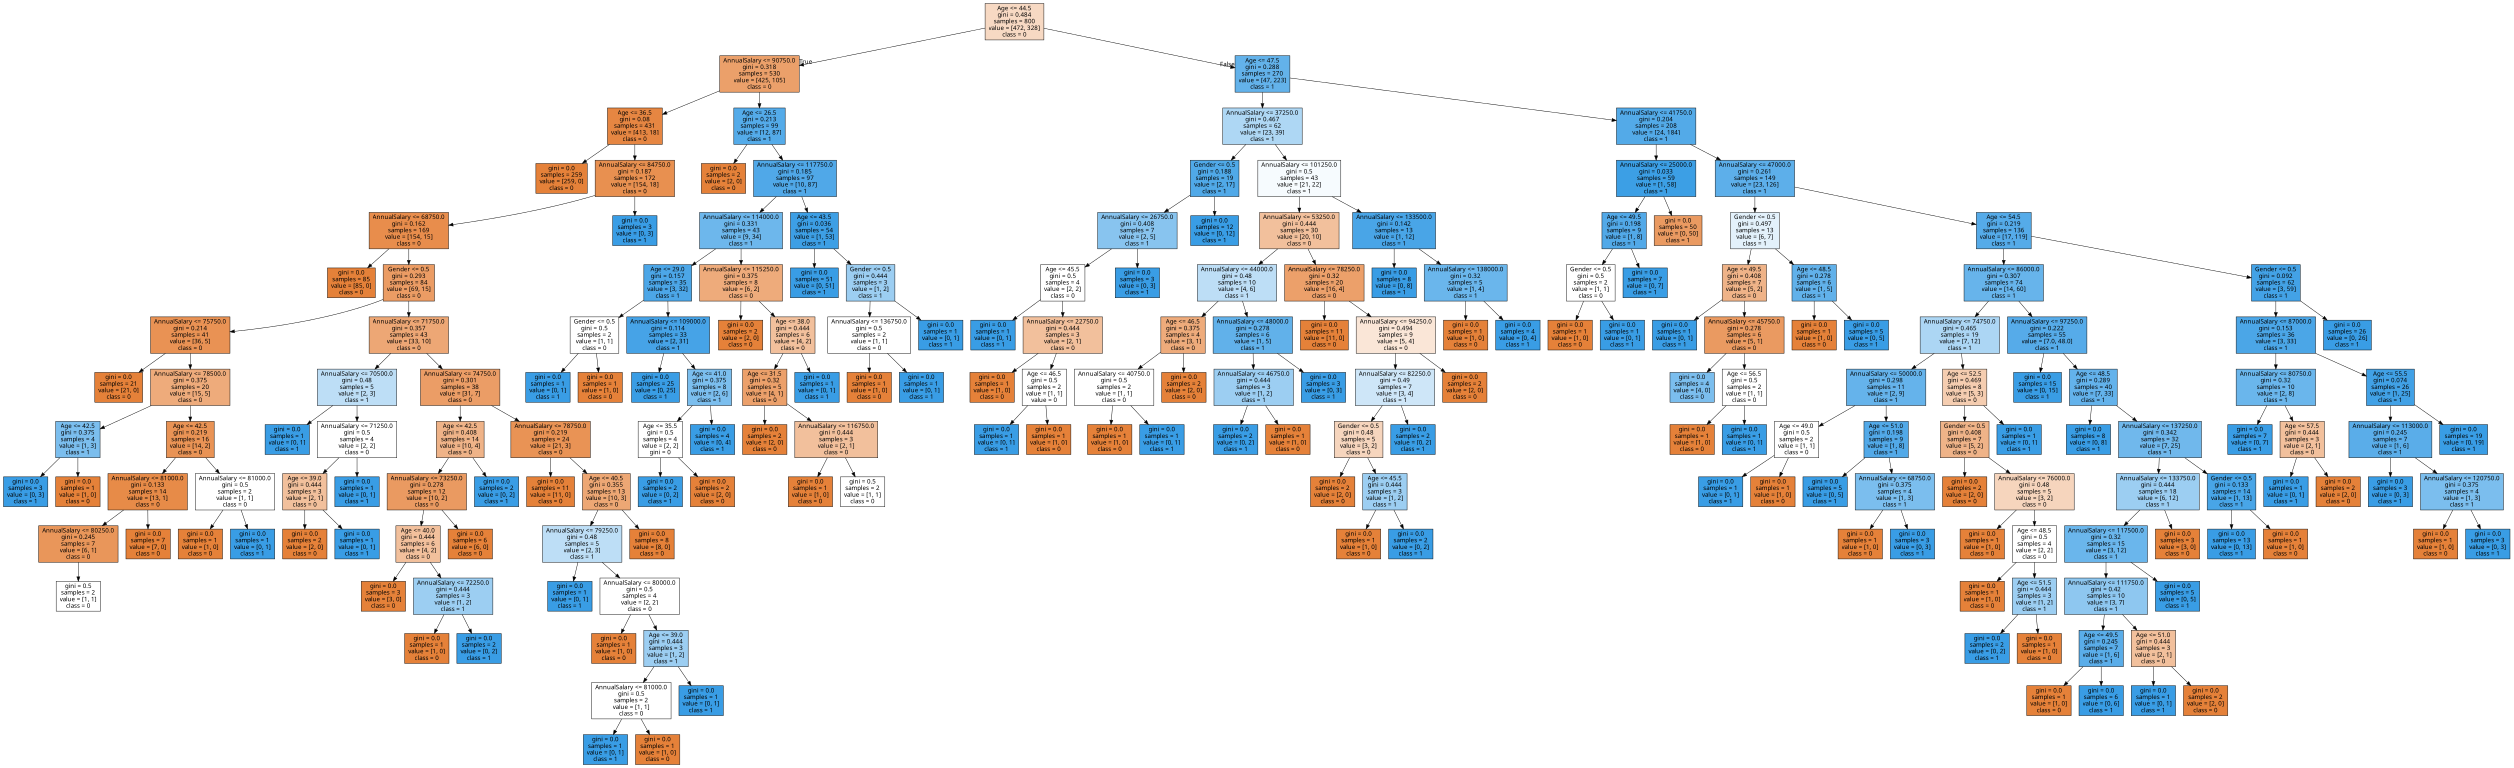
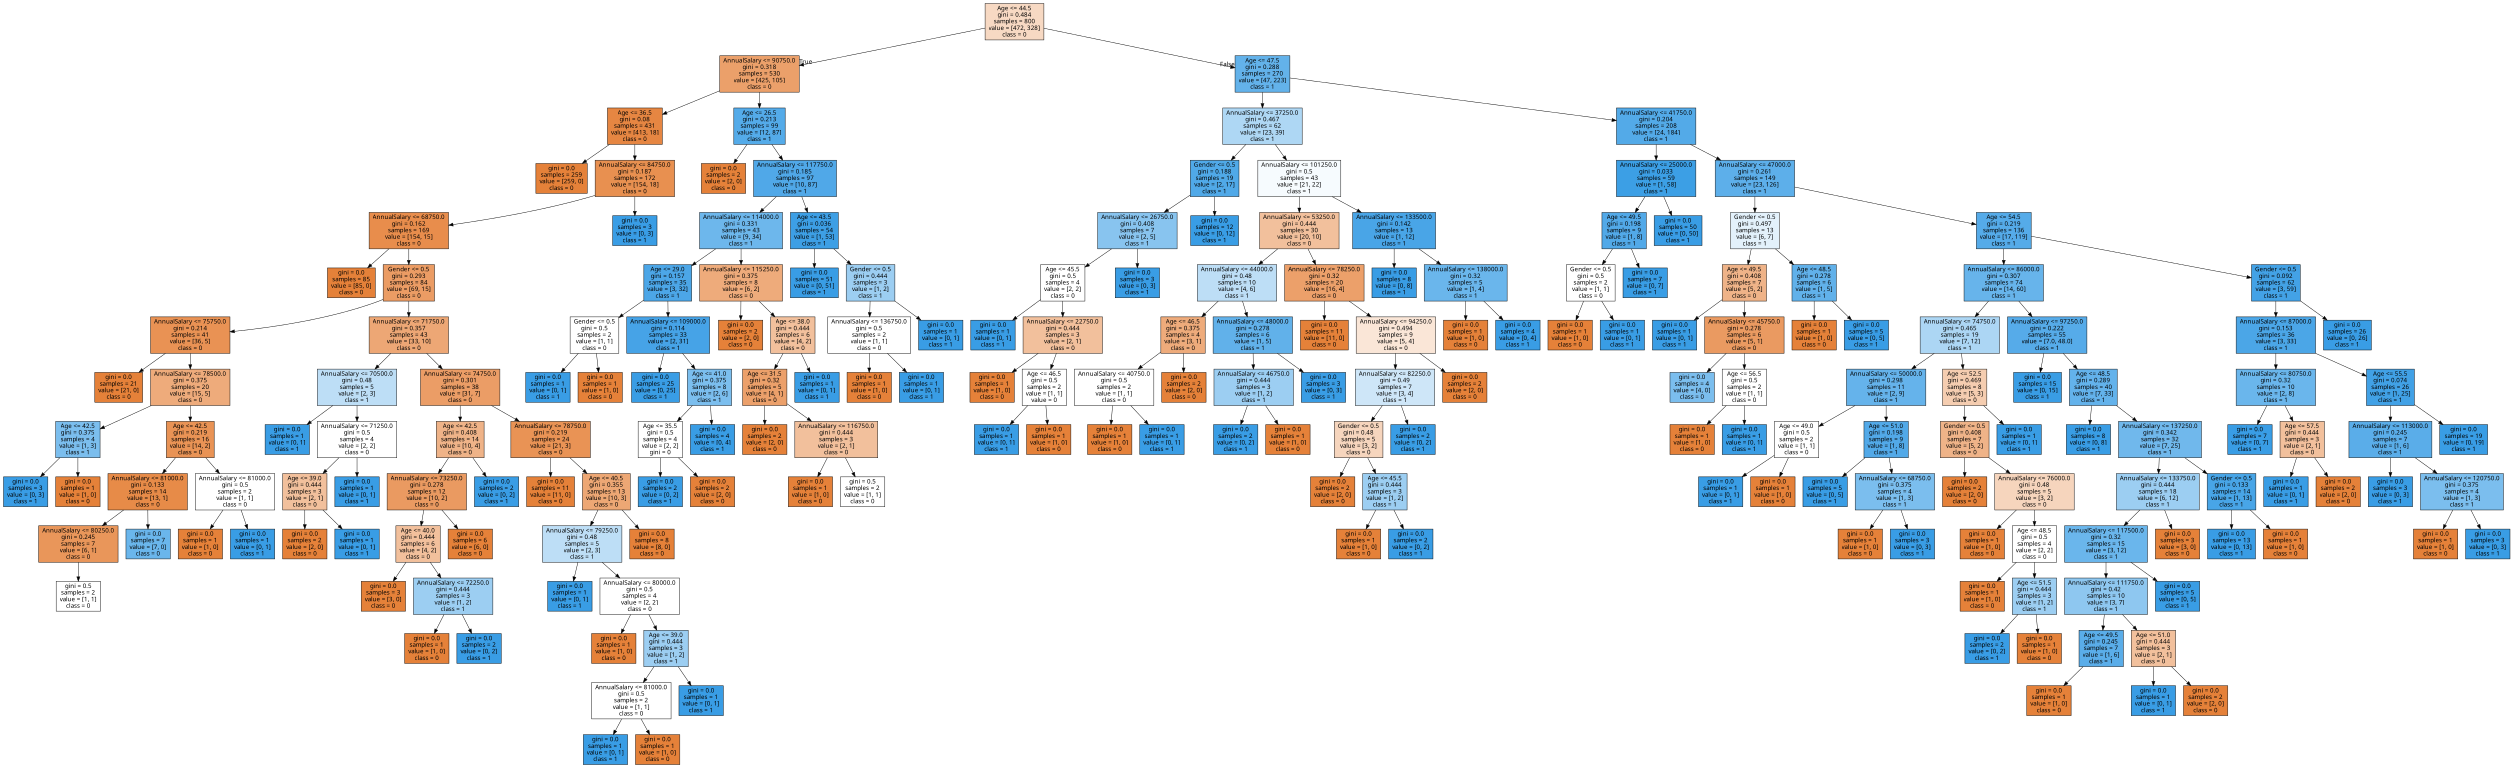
node "gini = 0.0 samples = 50 value = [0, 50] class = 1": fillcolor #ea9a61 -> #399de5
node "gini = 0.0 samples = 7 value = [7, 0] class = 0": fillcolor #e58139 -> #6ab6ec
node "gini = 0.0 samples = 6 value = [0, 6] class = 1": removed
